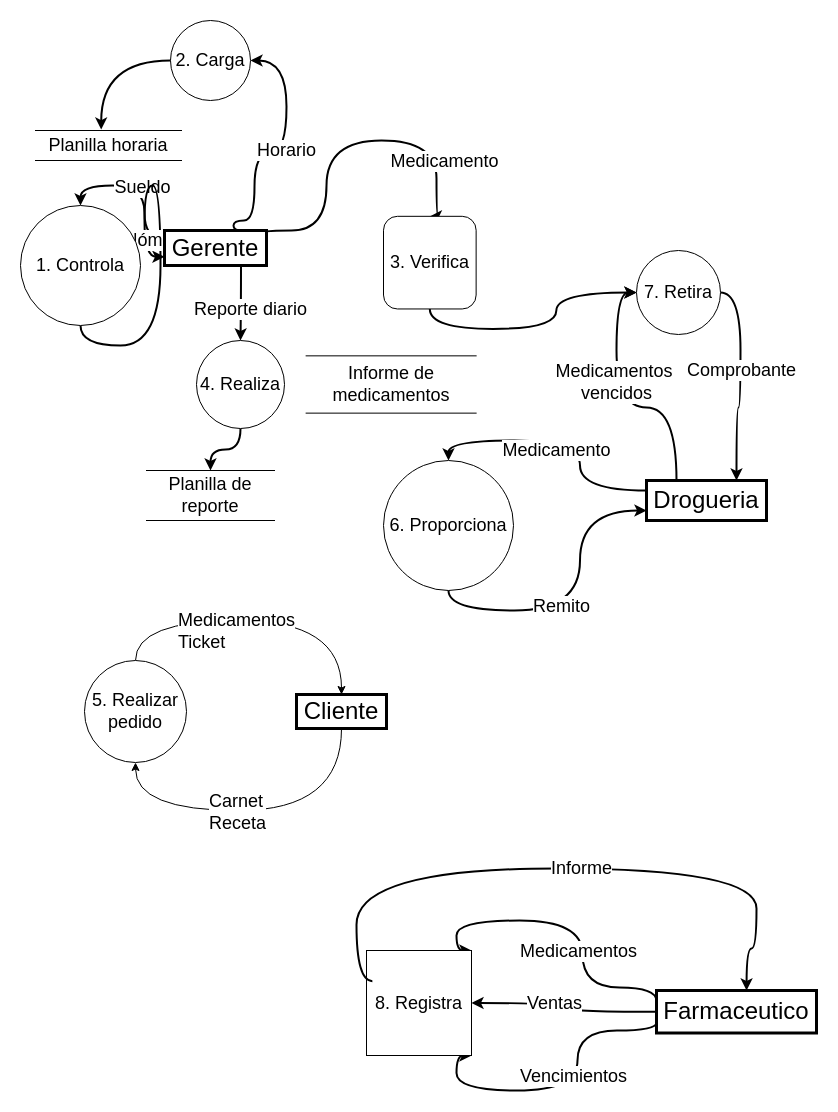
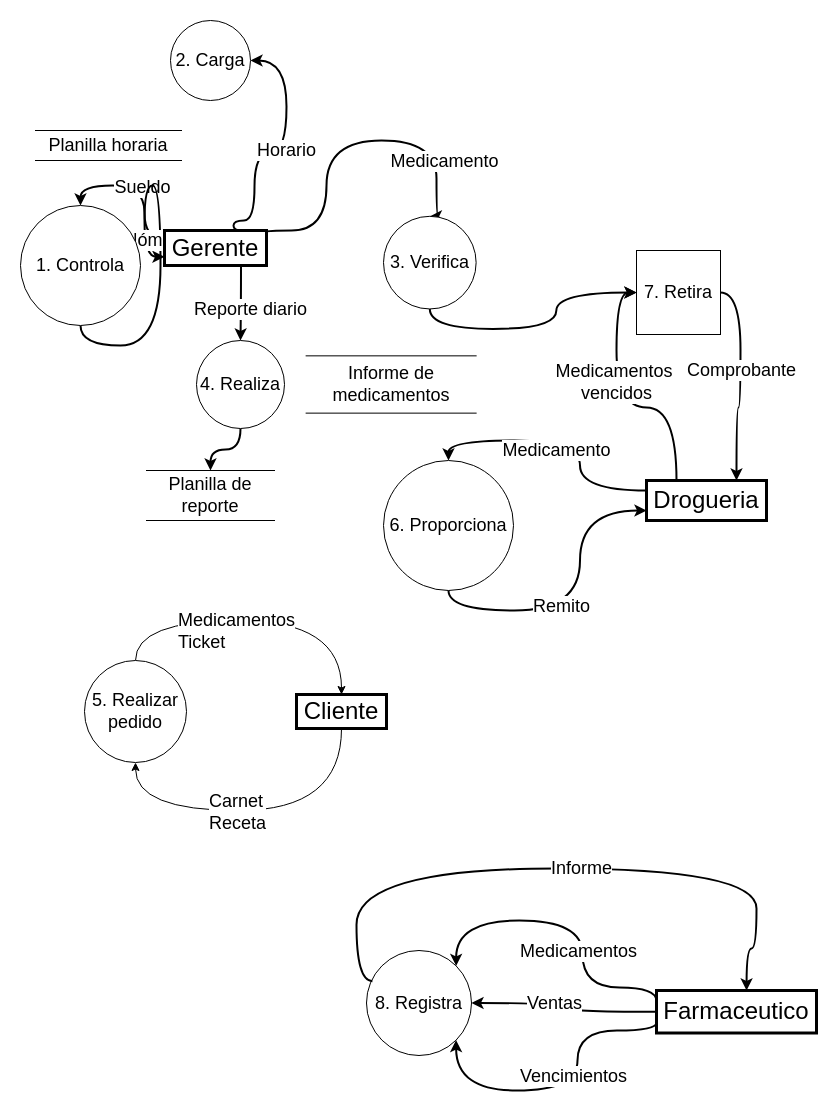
edge "2. Carga" -> "Planilla horaria": removed
node "3. Verifica": shape rounded rectangle -> ellipse
node "7. Retira": shape ellipse -> rectangle
node "8. Registra": shape rectangle -> ellipse
